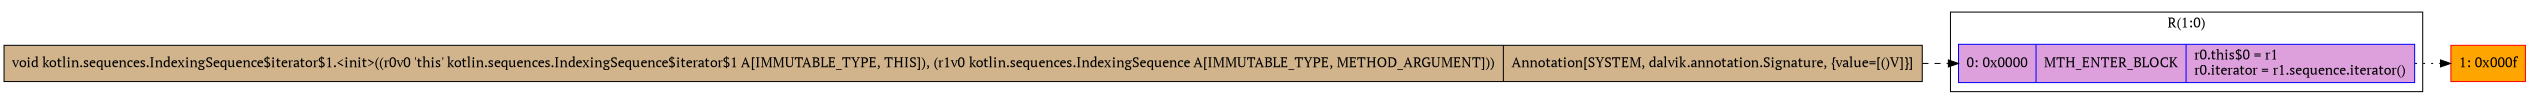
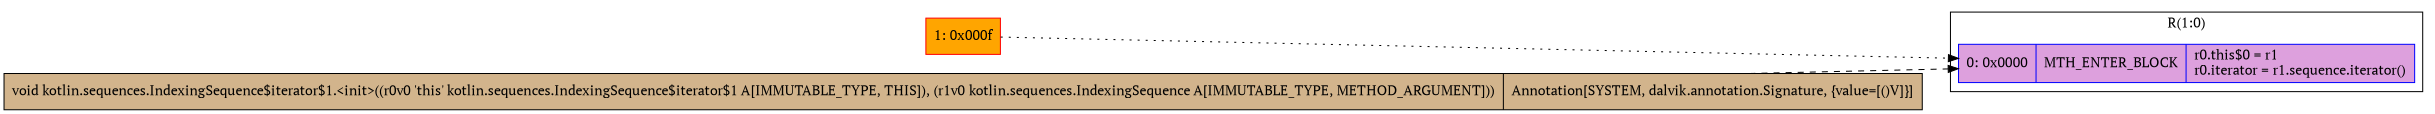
edge "0: 0x0000" -> "1: 0x000f": reversed
